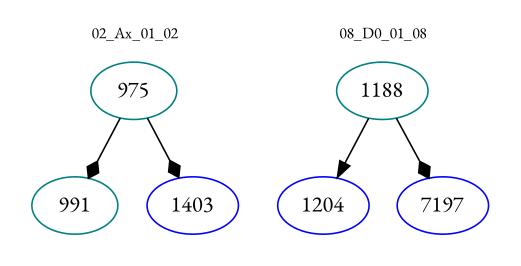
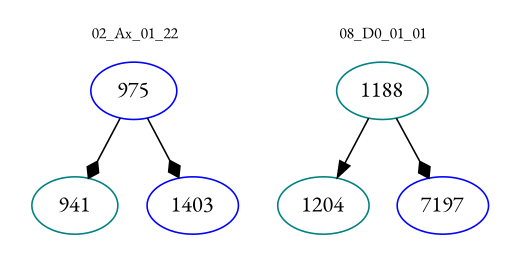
cluster "02_Ax_01_02": label "02_Ax_01_02" -> "02_Ax_01_22"
cluster "08_D0_01_08": label "08_D0_01_08" -> "08_D0_01_01"
node "975": color teal -> blue
node "991": label "991" -> "941"
node "1204": color blue -> teal
